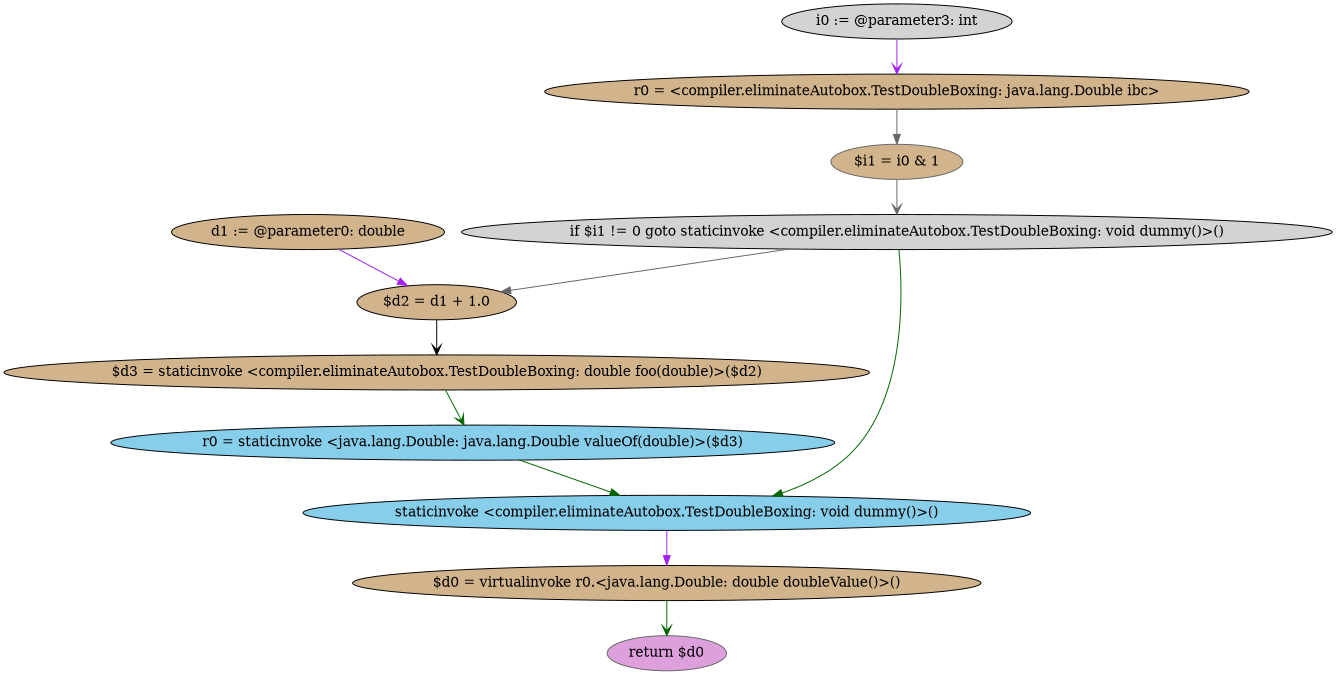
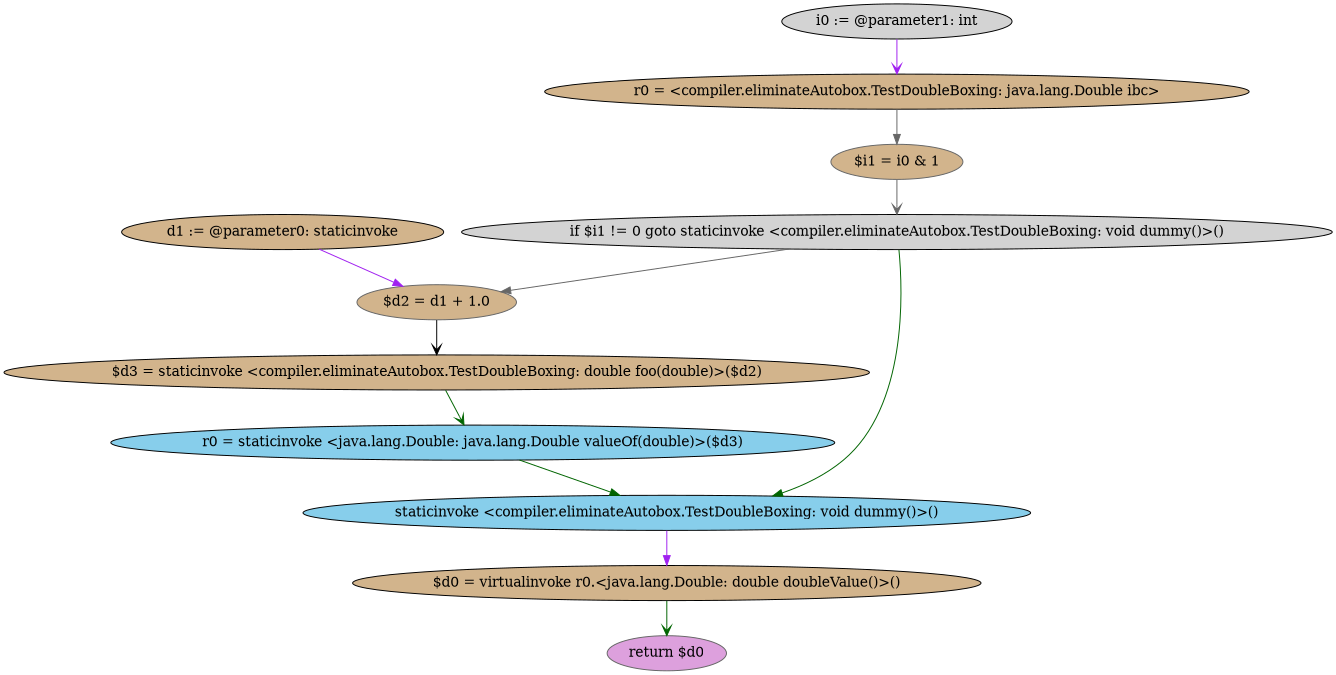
node "i0 := @parameter3: int": label "i0 := @parameter3: int" -> "i0 := @parameter1: int"
node "d1 := @parameter0: double": label "d1 := @parameter0: double" -> "d1 := @parameter0: staticinvoke"
node "$d2 = d1 + 1.0": color black -> gray40
